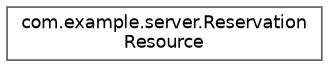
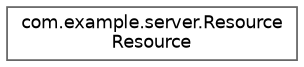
node "com.example.server.Reservation Resource": label "com.example.server.Reservation Resource" -> "com.example.server.Resource Resource"
